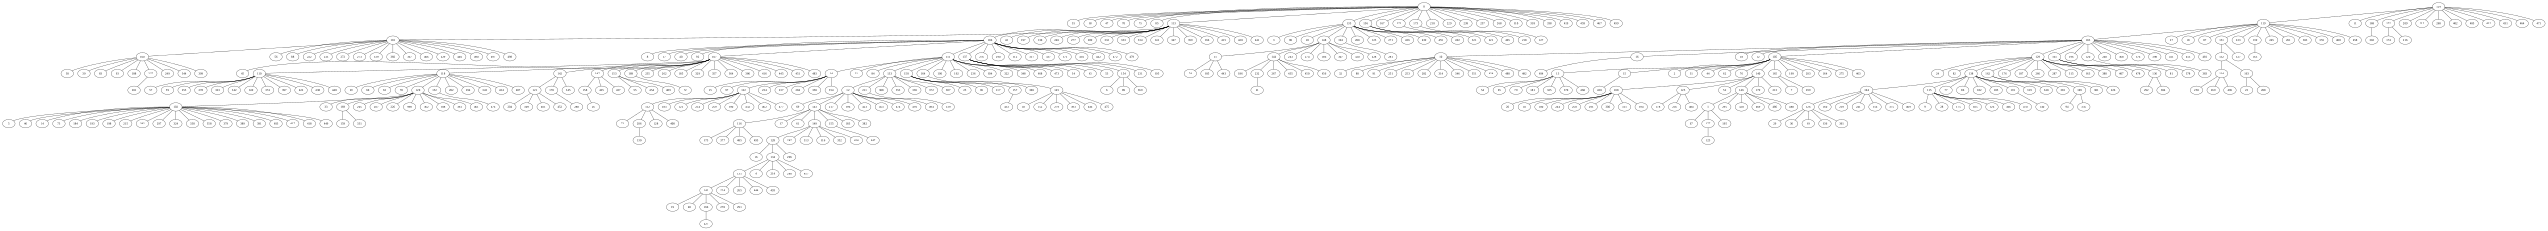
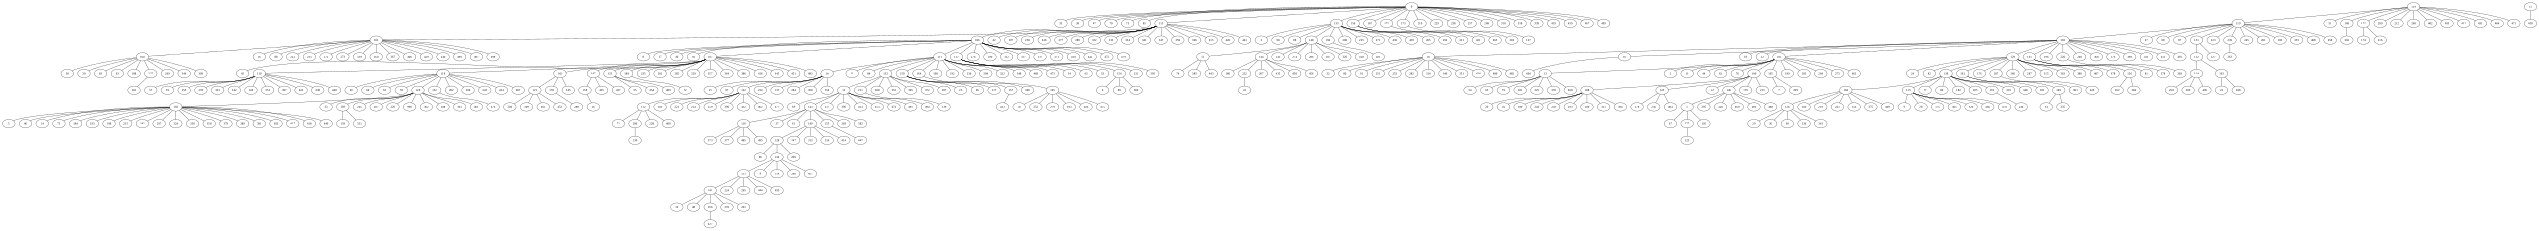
edge "105" -- "15": removed
node "352": removed
